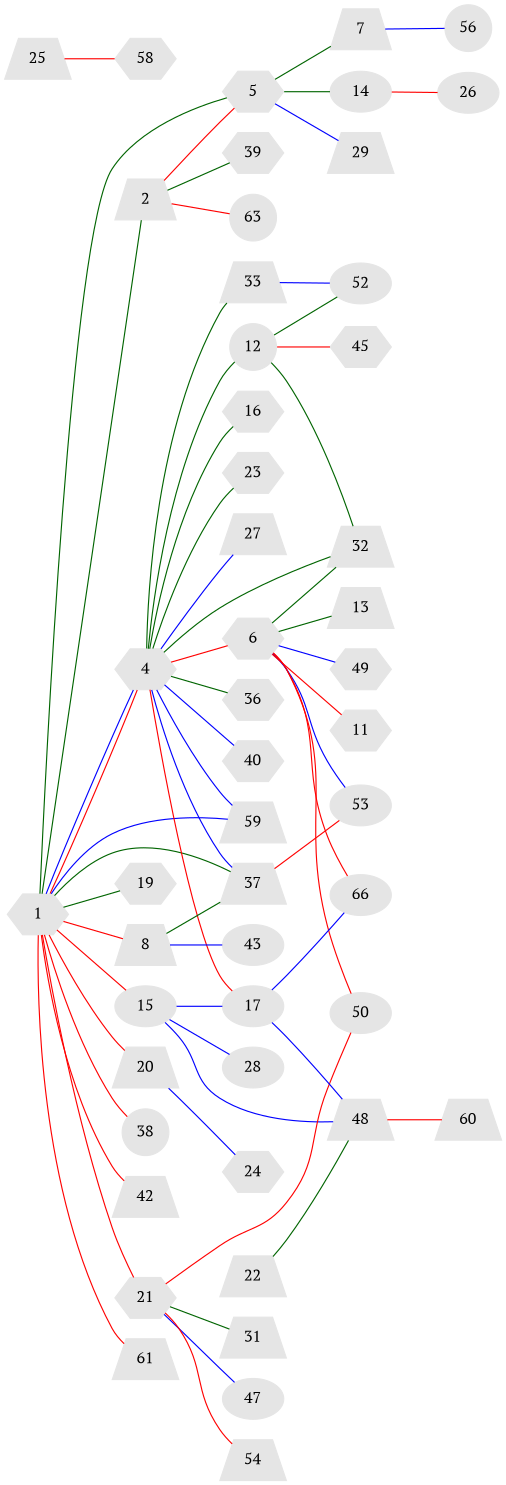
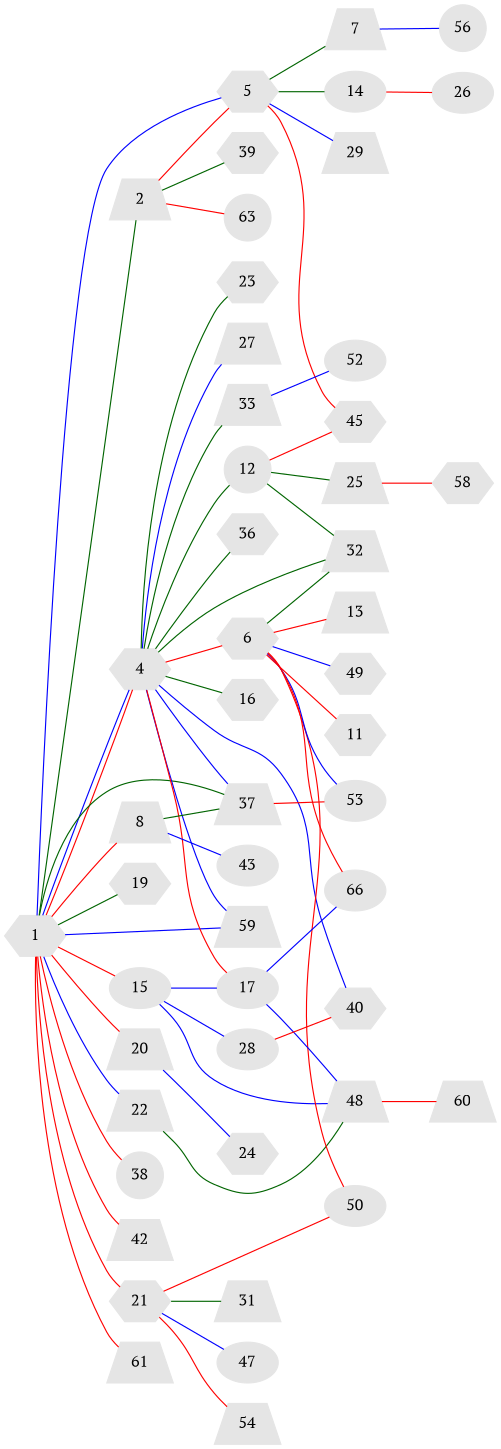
edge "5" -- "45": added
edge "52" -- "12": now "25" -- "12"
edge "5" -- "1": color darkgreen -> blue
edge "13" -- "6": color darkgreen -> red
edge "40" -- "28": added
edge "1" -- "22": added
